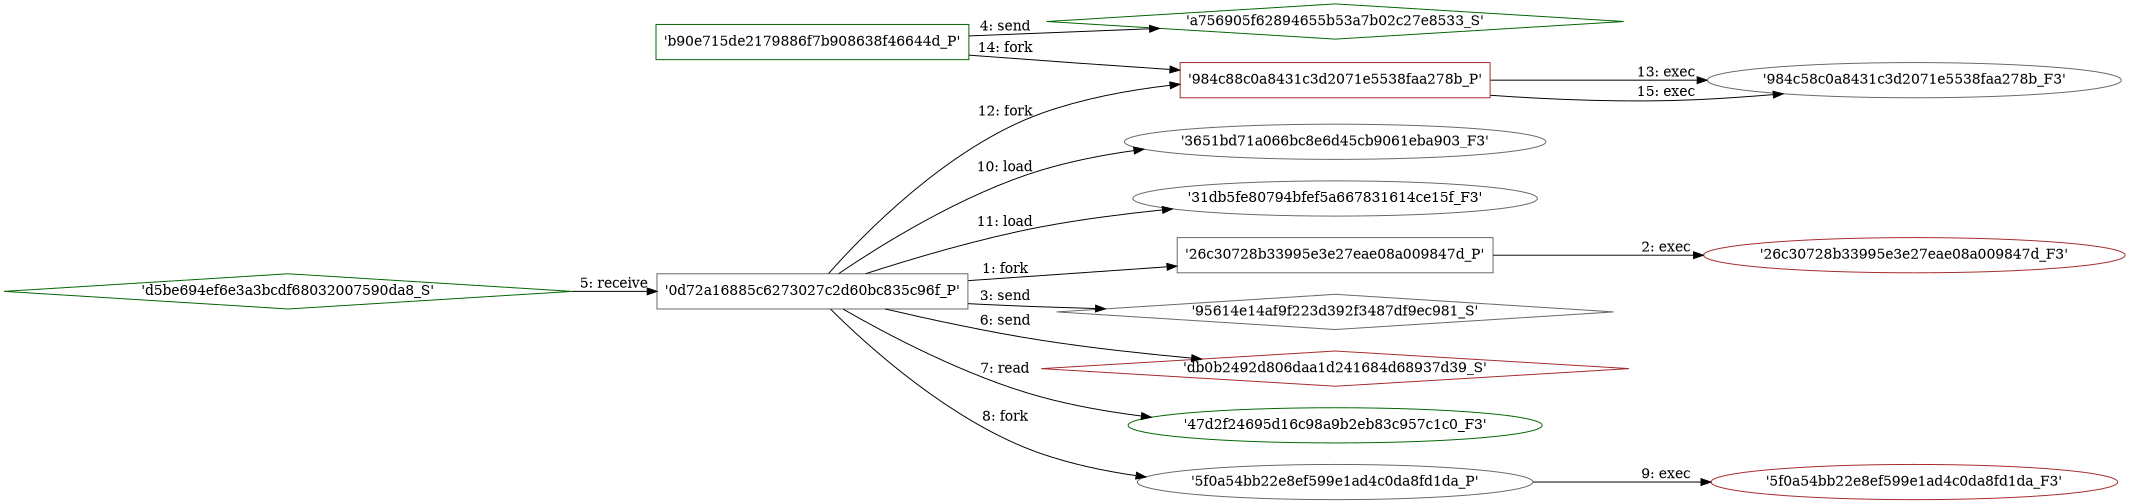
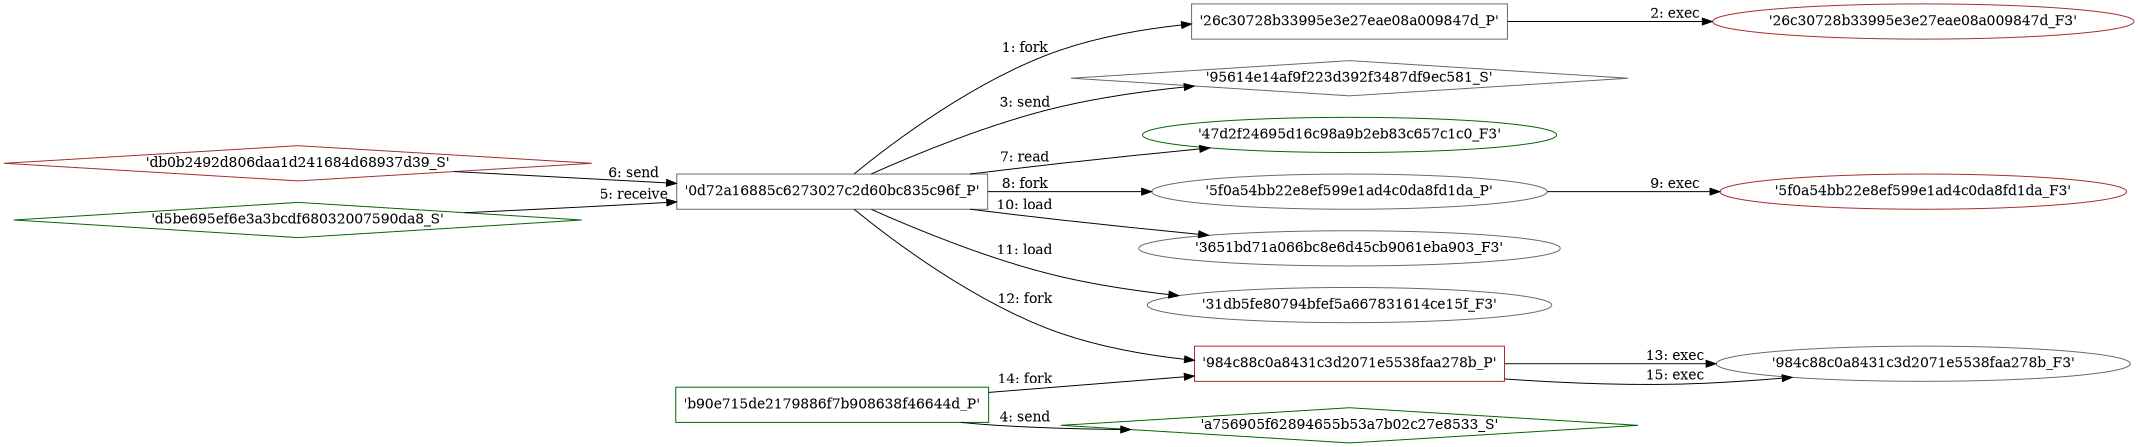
node "'984c58c0a8431c3d2071e5538faa278b_F3'": label "'984c58c0a8431c3d2071e5538faa278b_F3'" -> "'984c88c0a8431c3d2071e5538faa278b_F3'"
node "'d5be694ef6e3a3bcdf68032007590da8_S'": label "'d5be694ef6e3a3bcdf68032007590da8_S'" -> "'d5be695ef6e3a3bcdf68032007590da8_S'"
node "'95614e14af9f223d392f3487df9ec981_S'": label "'95614e14af9f223d392f3487df9ec981_S'" -> "'95614e14af9f223d392f3487df9ec581_S'"
edge "'0d72a16885c6273027c2d60bc835c96f_P'" -> "'db0b2492d806daa1d241684d68937d39_S'": reversed
node "'47d2f24695d16c98a9b2eb83c957c1c0_F3'": label "'47d2f24695d16c98a9b2eb83c957c1c0_F3'" -> "'47d2f24695d16c98a9b2eb83c657c1c0_F3'"
